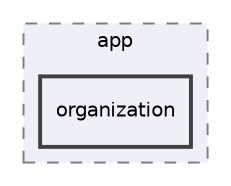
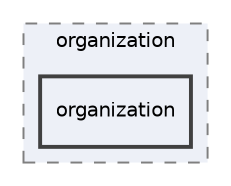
cluster "app": label "app" -> "organization"
